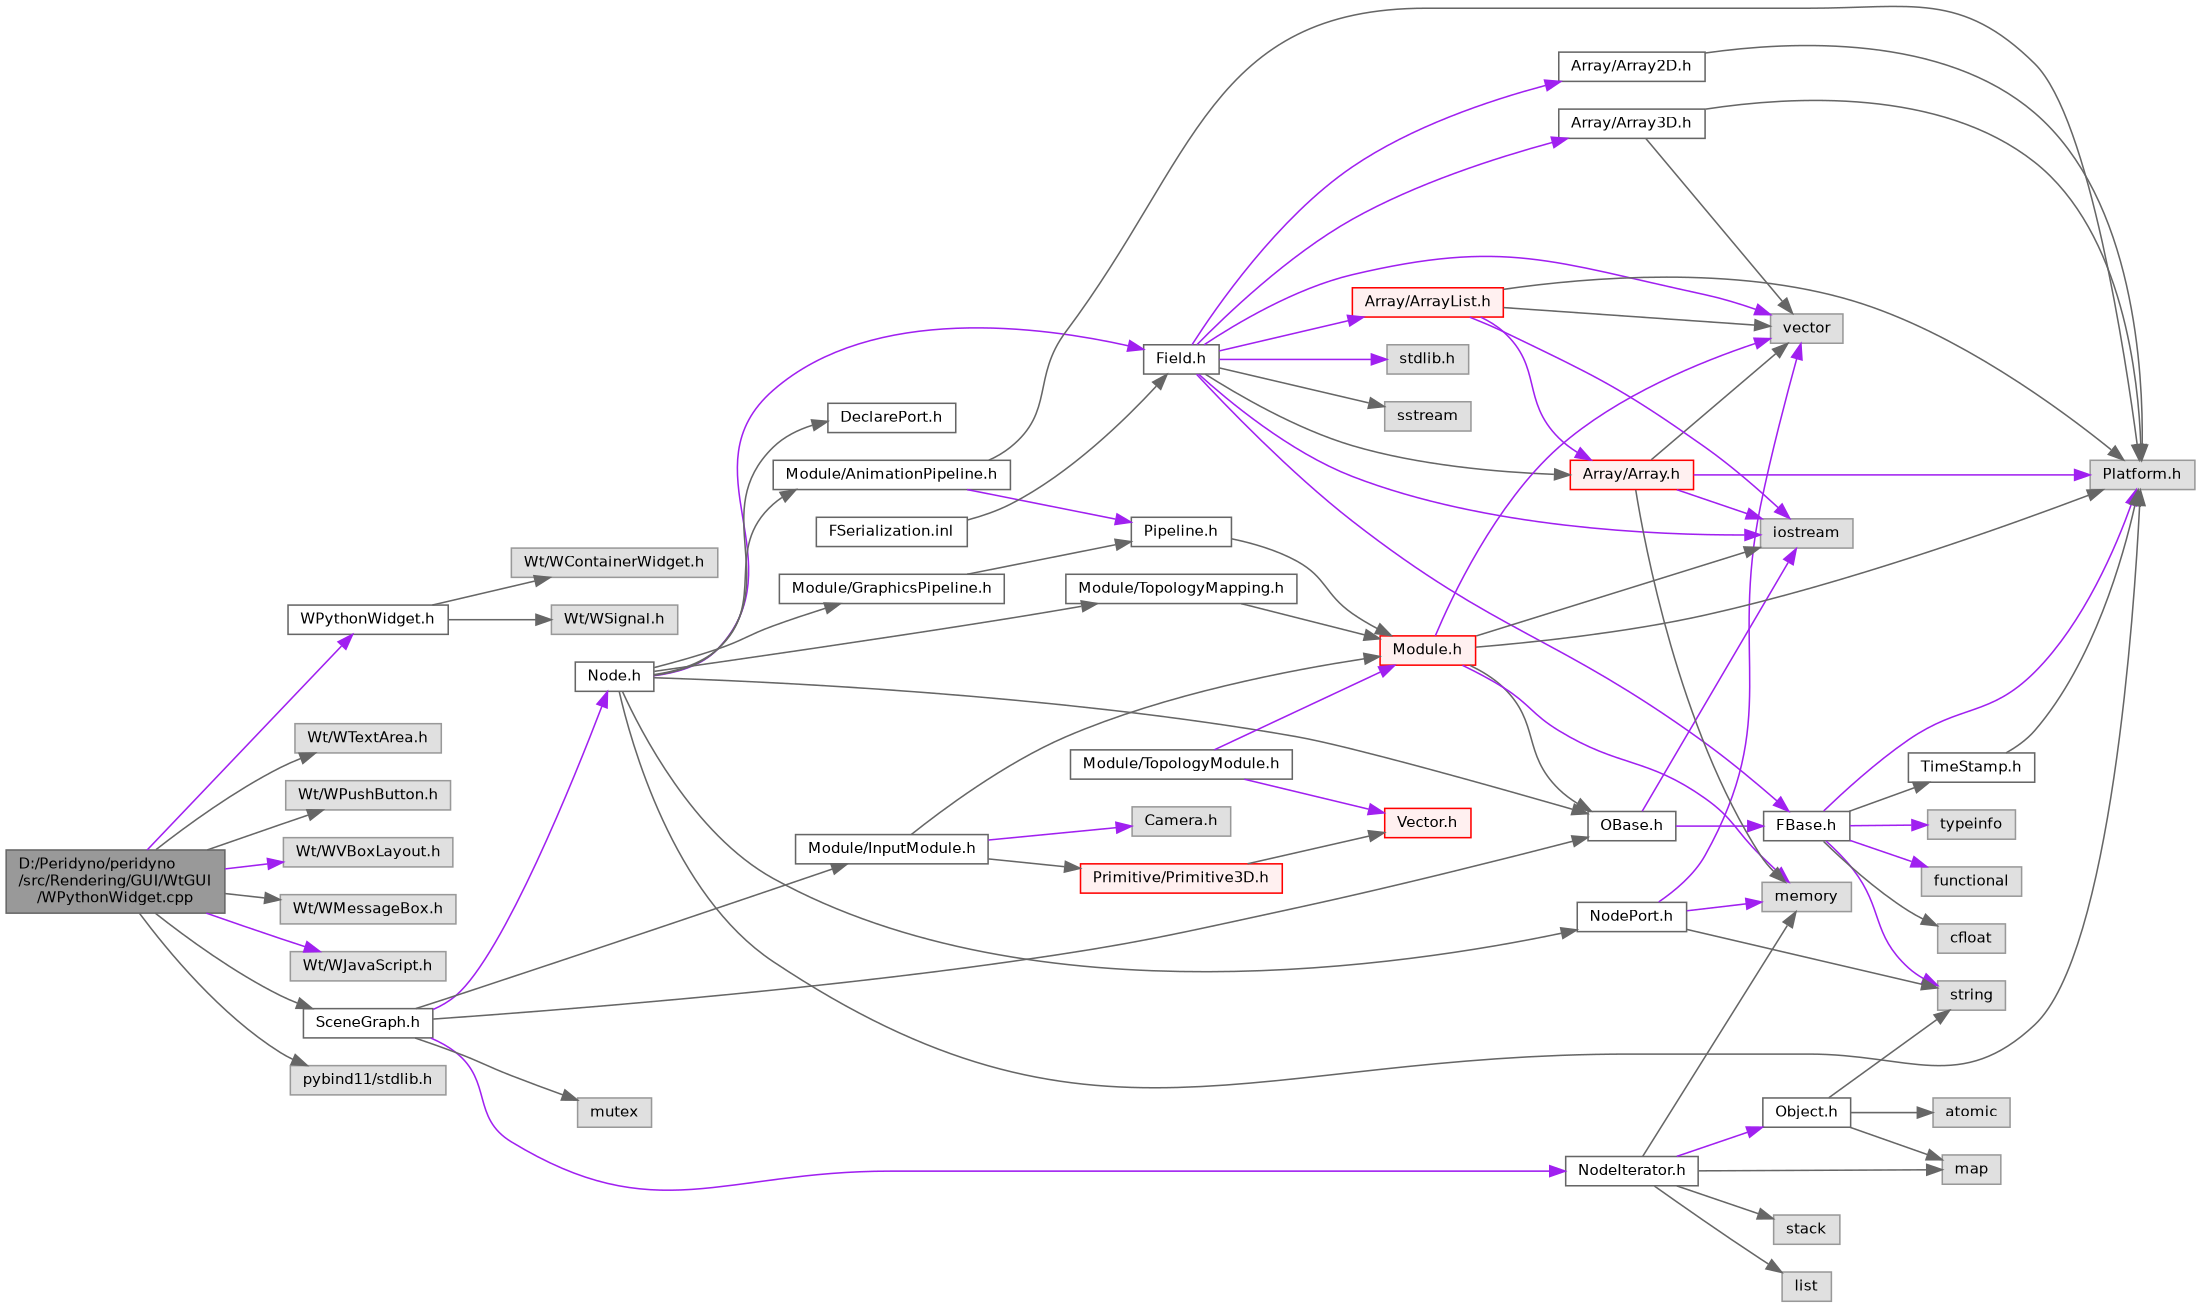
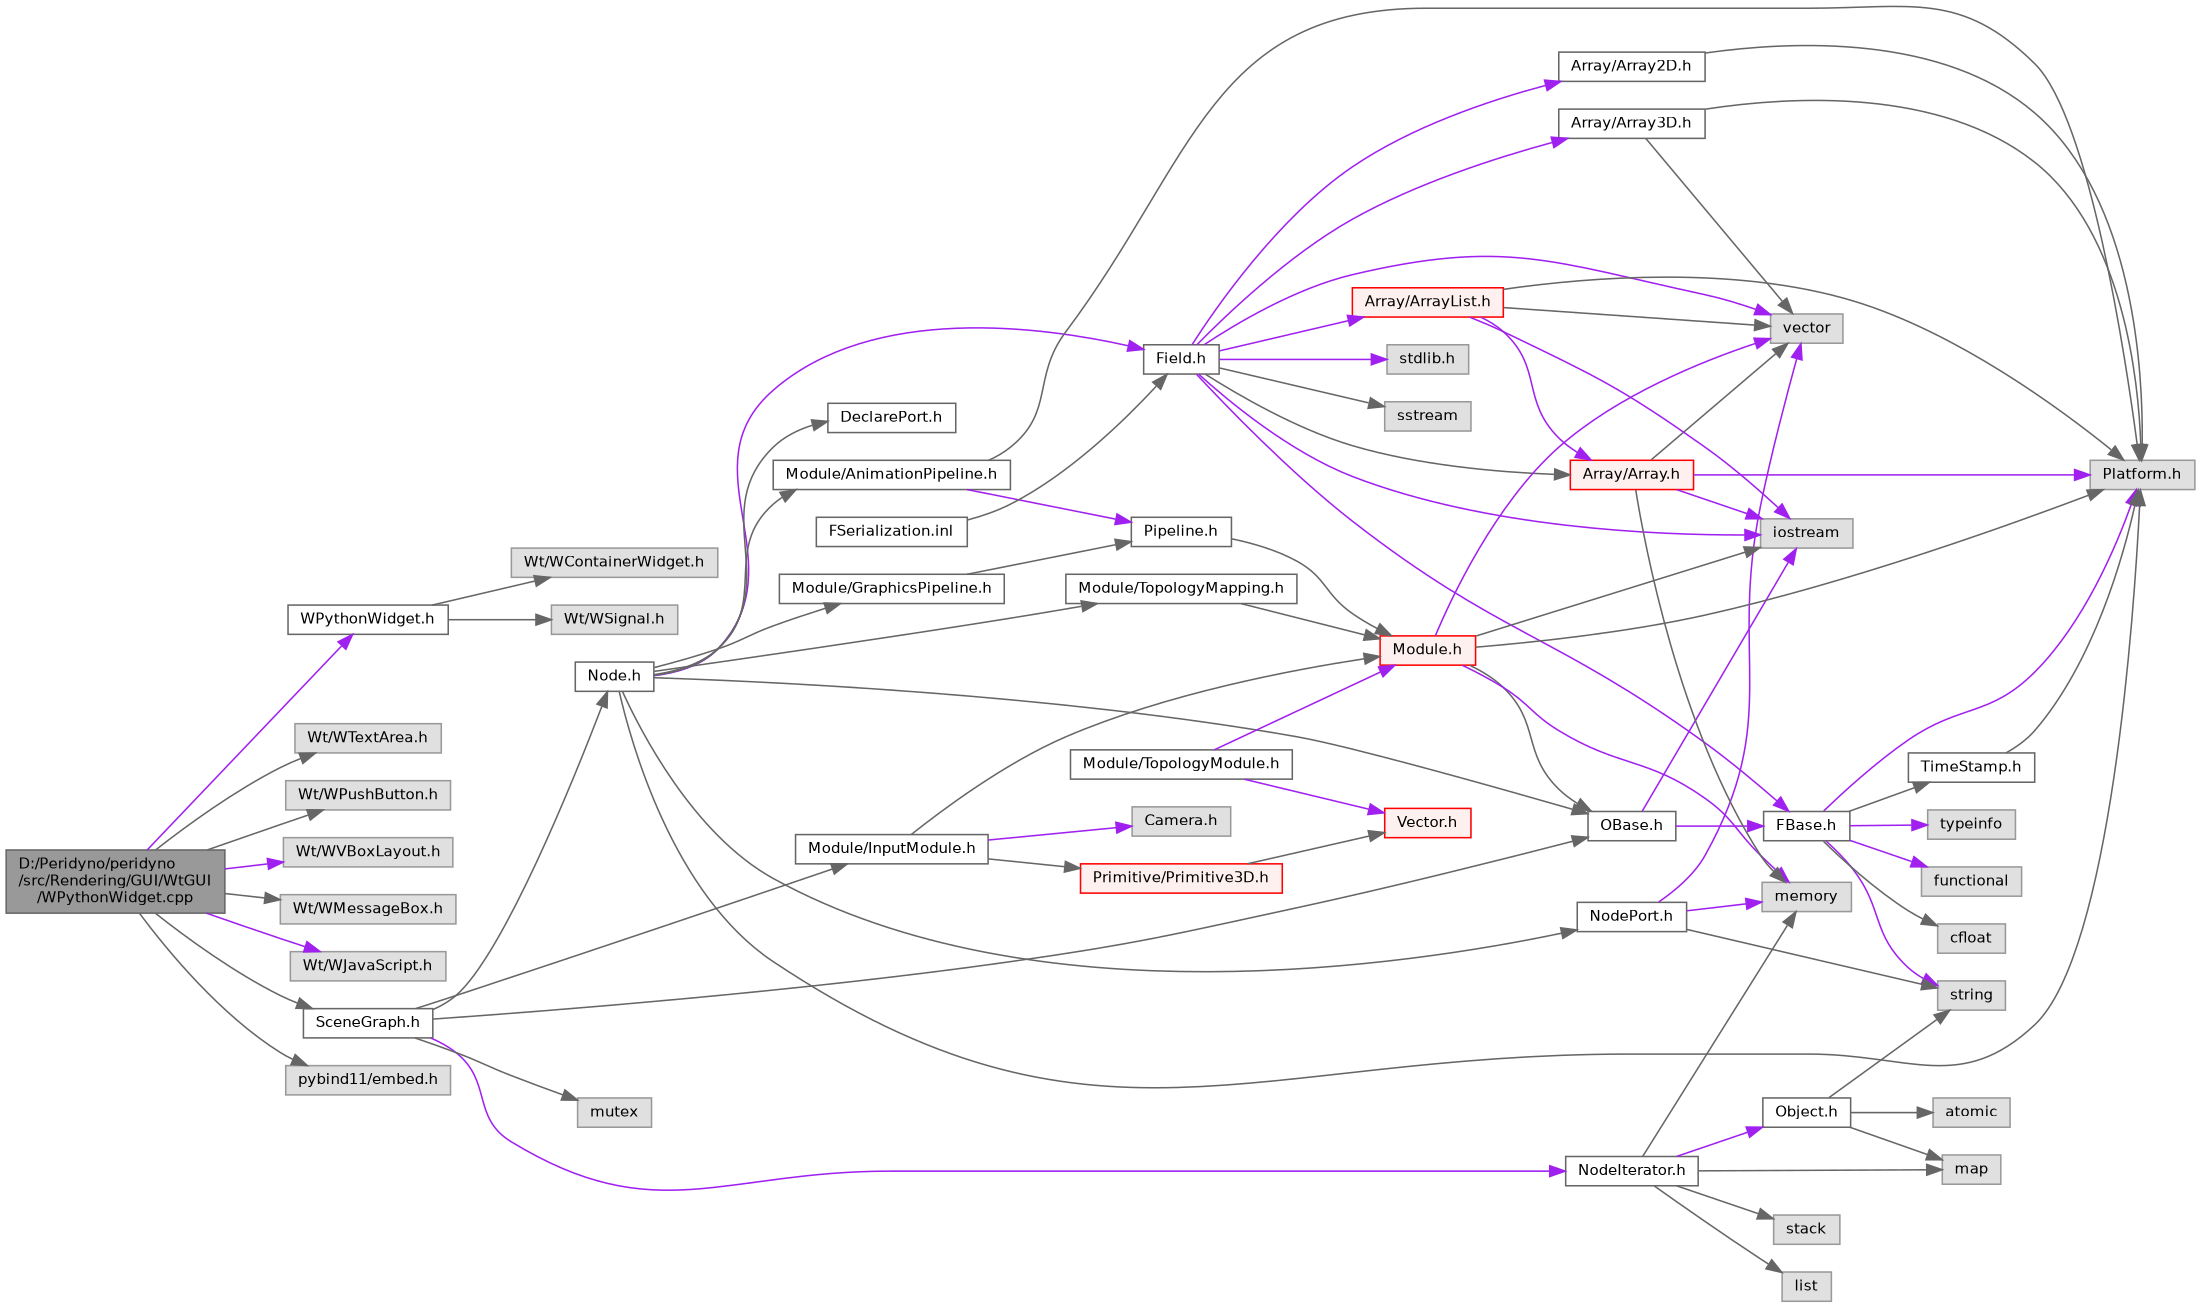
edge "SceneGraph.h" -> "Node.h": color purple -> gray40
node "pybind11/stdlib.h": label "pybind11/stdlib.h" -> "pybind11/embed.h"
